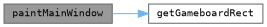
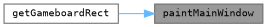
edge "paintMainWindow" -> "getGameboardRect": reversed
